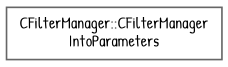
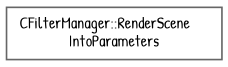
node "CFilterManager::CFilterManager IntoParameters": label "CFilterManager::CFilterManager IntoParameters" -> "CFilterManager::RenderScene IntoParameters"
